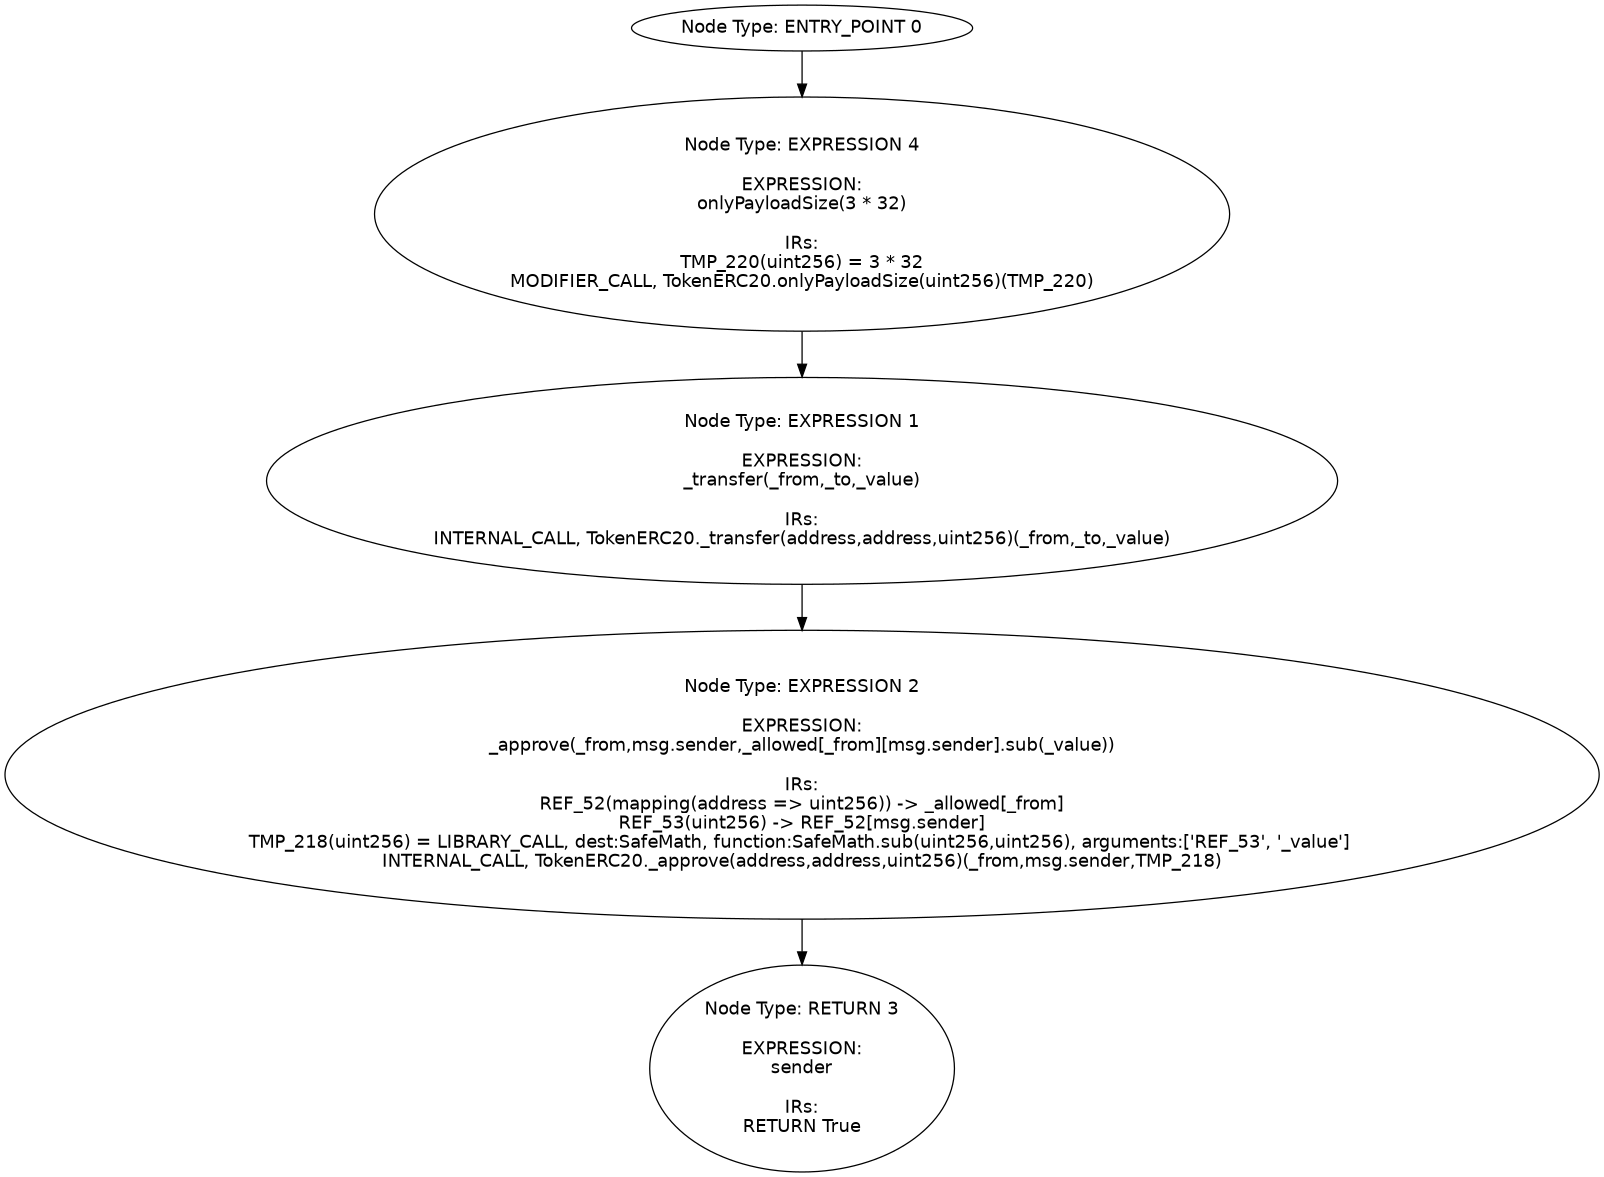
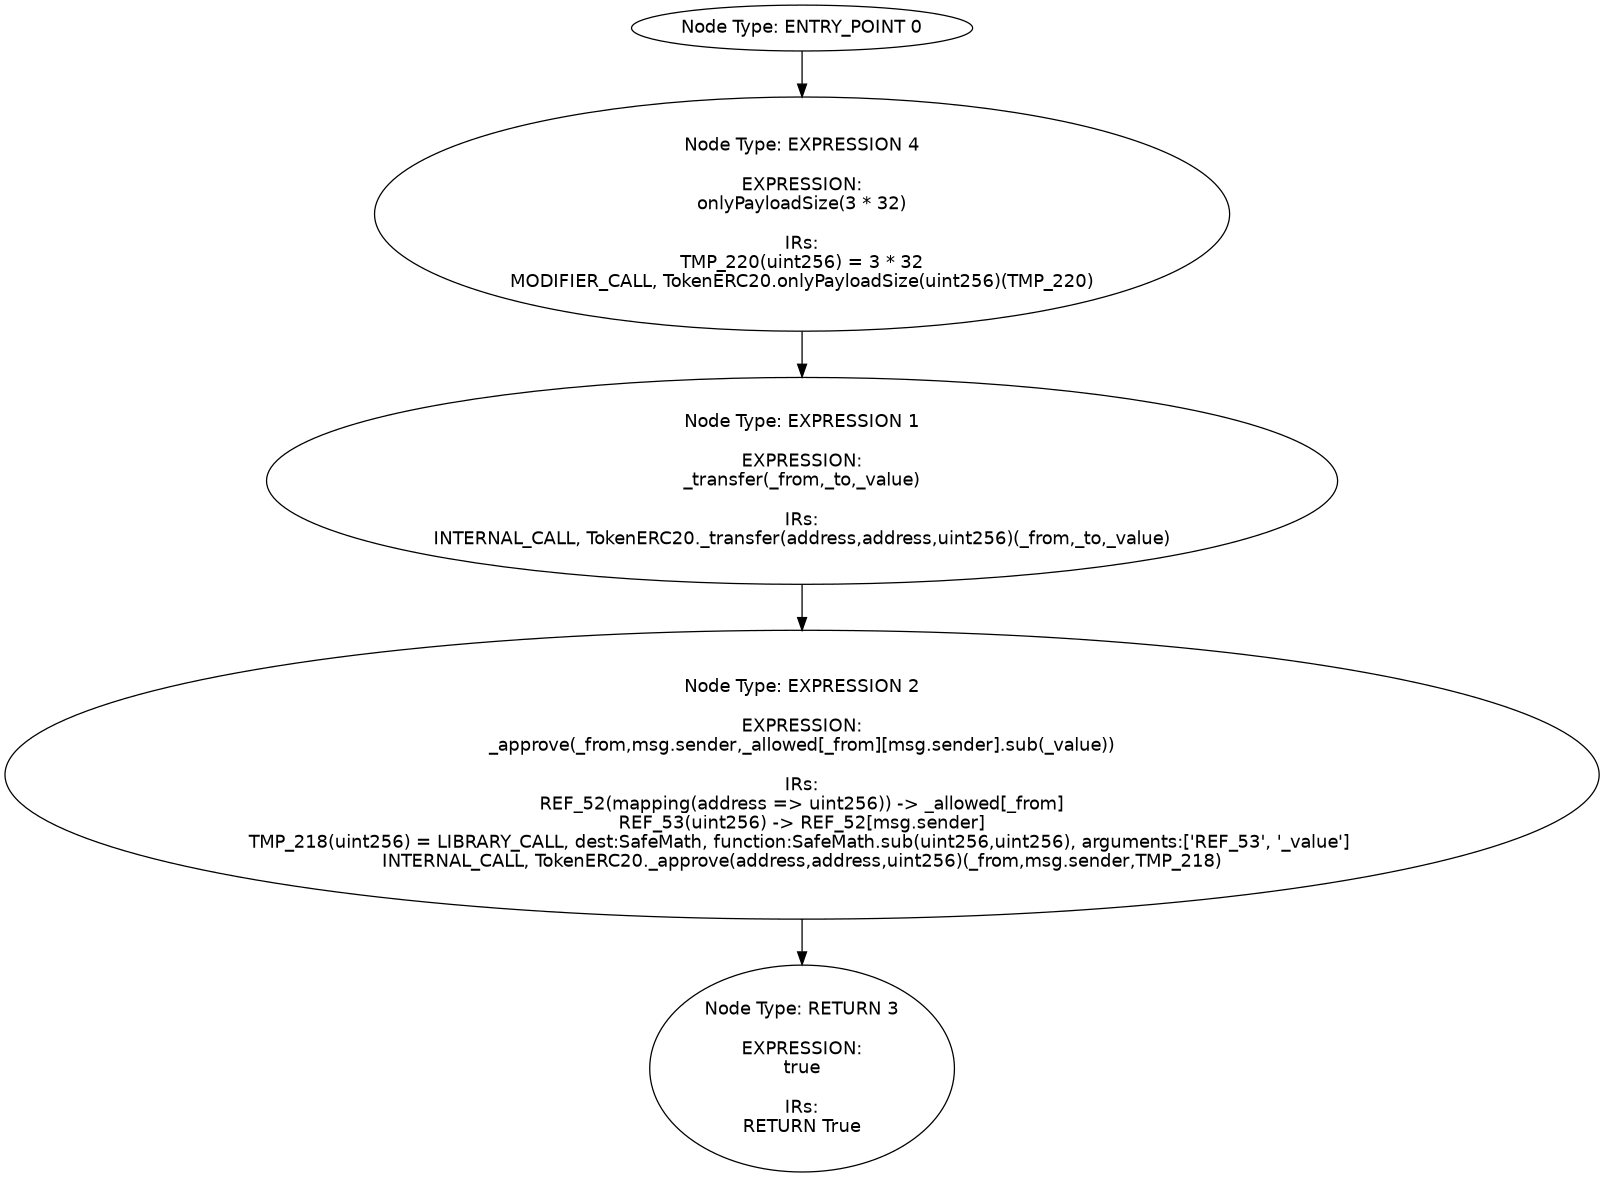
node "Node Type: RETURN 3 EXPRESSION: sender IRs: RETURN True": label "Node Type: RETURN 3 EXPRESSION: sender IRs: RETURN True" -> "Node Type: RETURN 3 EXPRESSION: true IRs: RETURN True"
